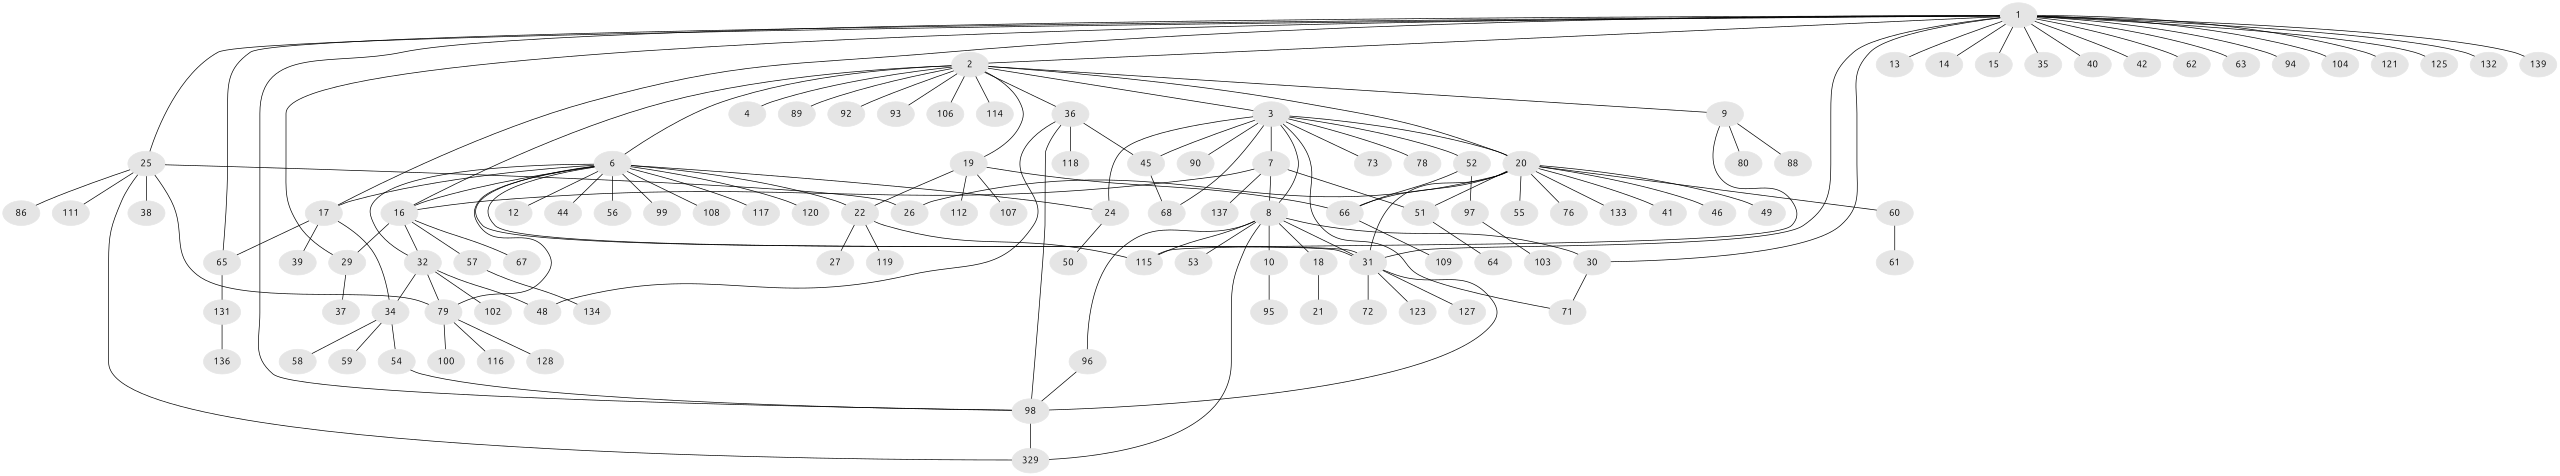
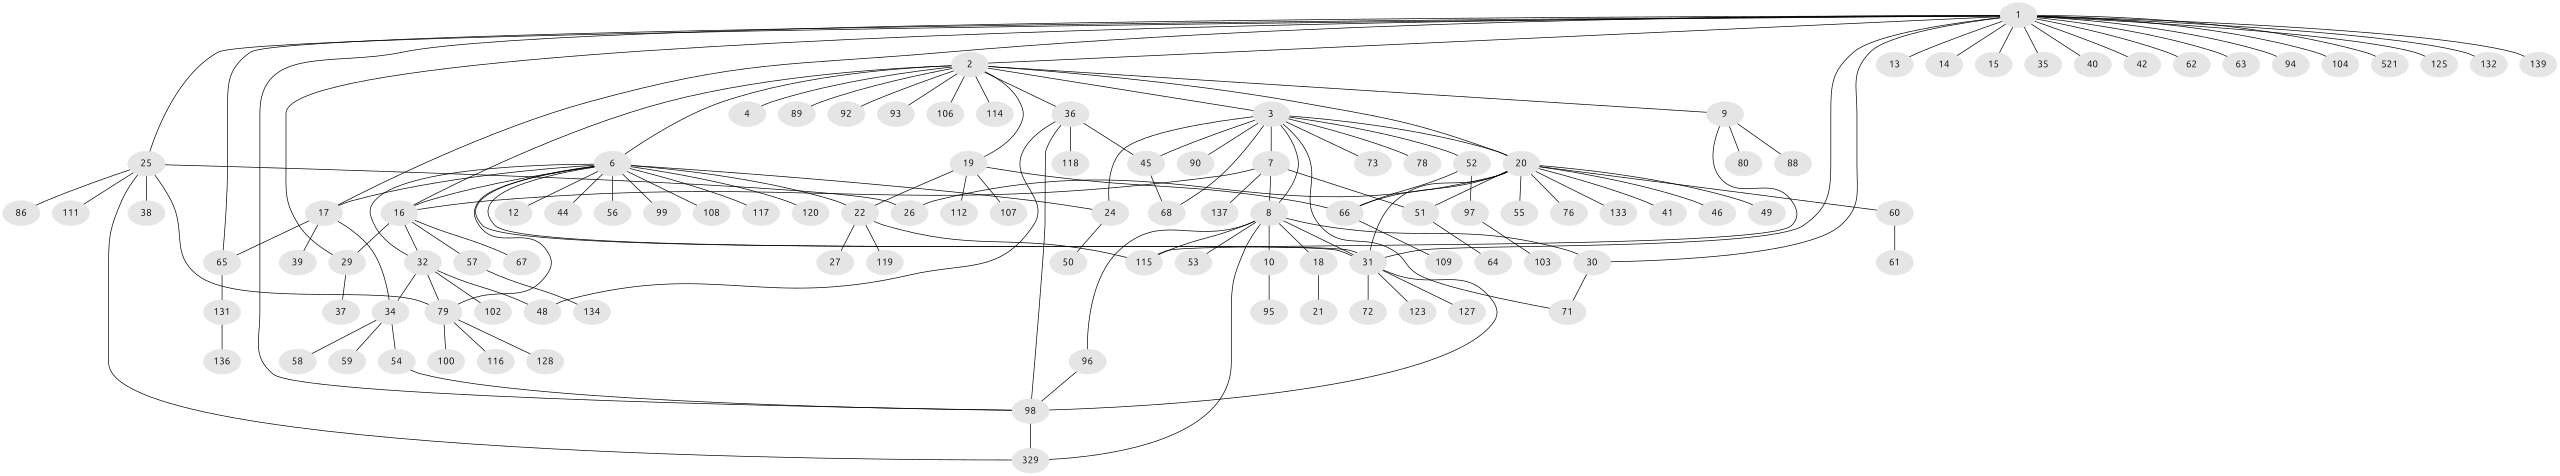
node "121": label "121" -> "521"
